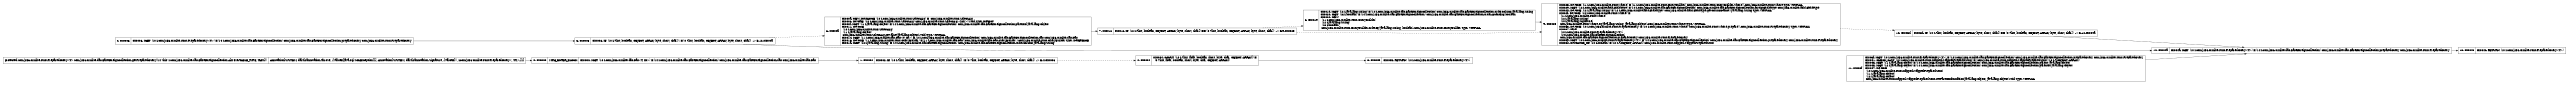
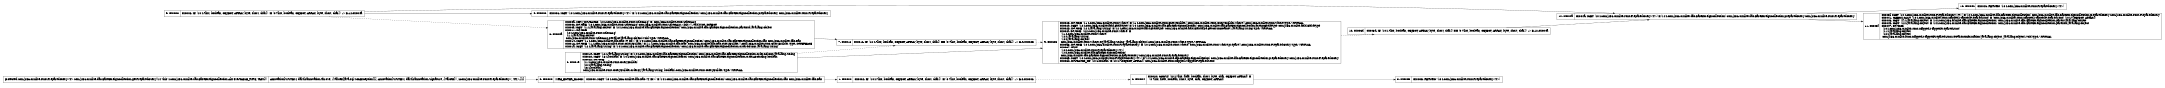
node "8: 0x001e": text "0x0022: NEW" -> "0x0022: INVOKE"
node "9: 0x0025": text "(r0 I:java.lang.Signature)" -> "(r0 I:java.lang.Object)"
edge "7: 0x001c" -> "8: 0x001e": reversed
edge "4: 0x0006" -> "5: 0x0008": reversed
edge "11: 0x003f" -> "12: 0x004a": reversed
